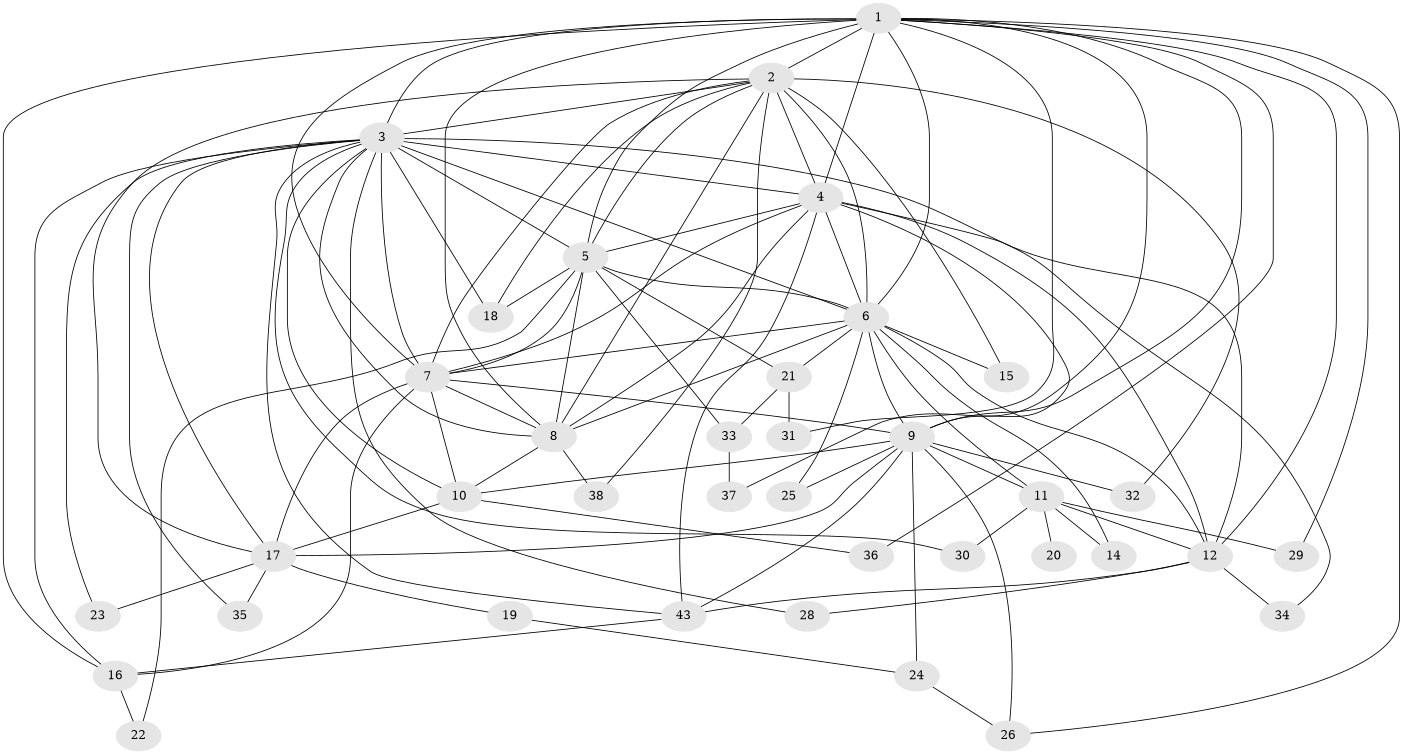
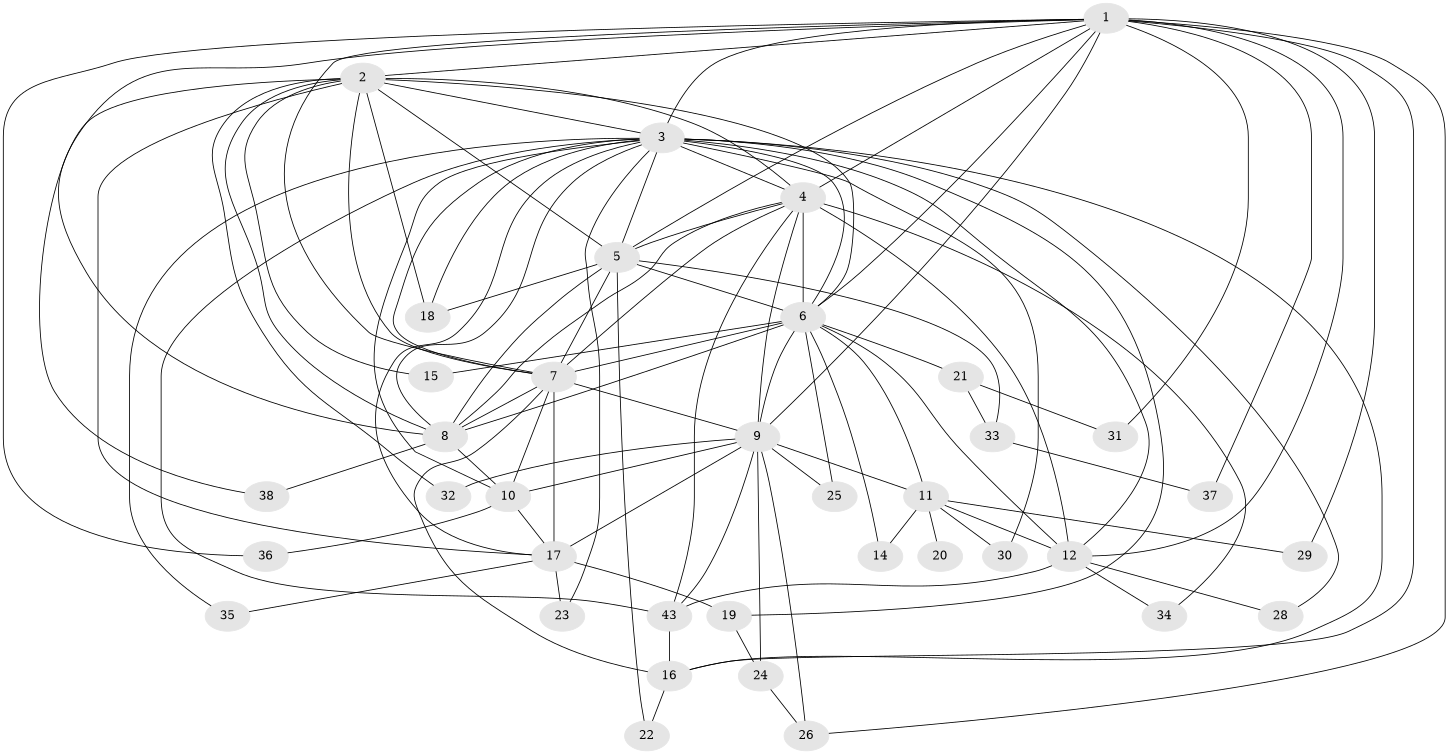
edge "5" -- "21": removed
edge "3" -- "19": added
